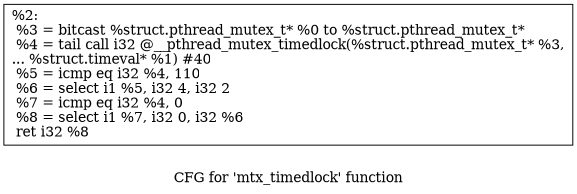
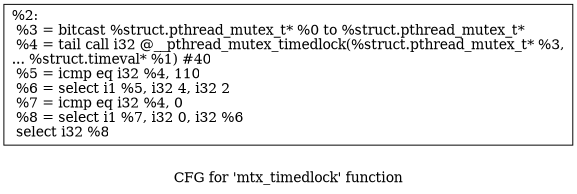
node "%2:": text "ret i32 %8" -> "select i32 %8"
